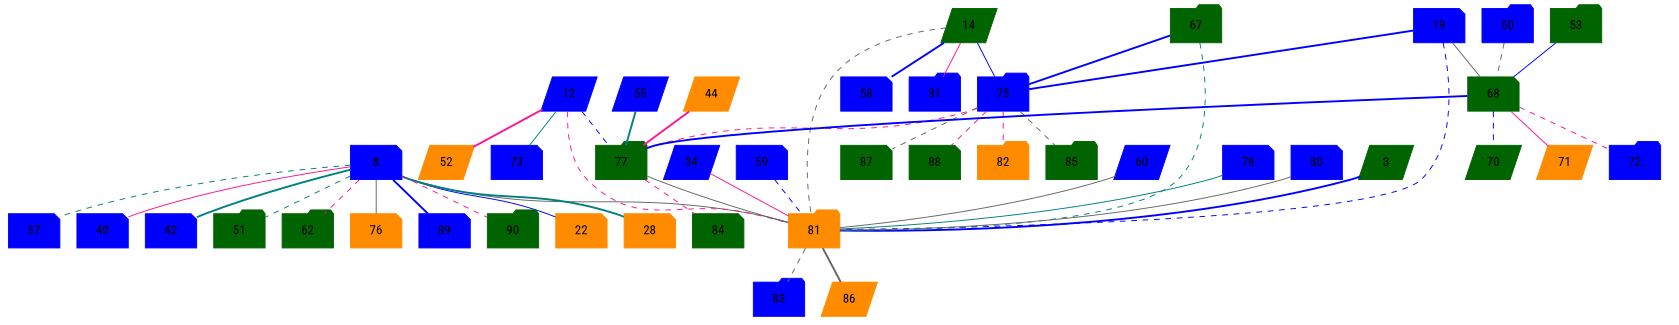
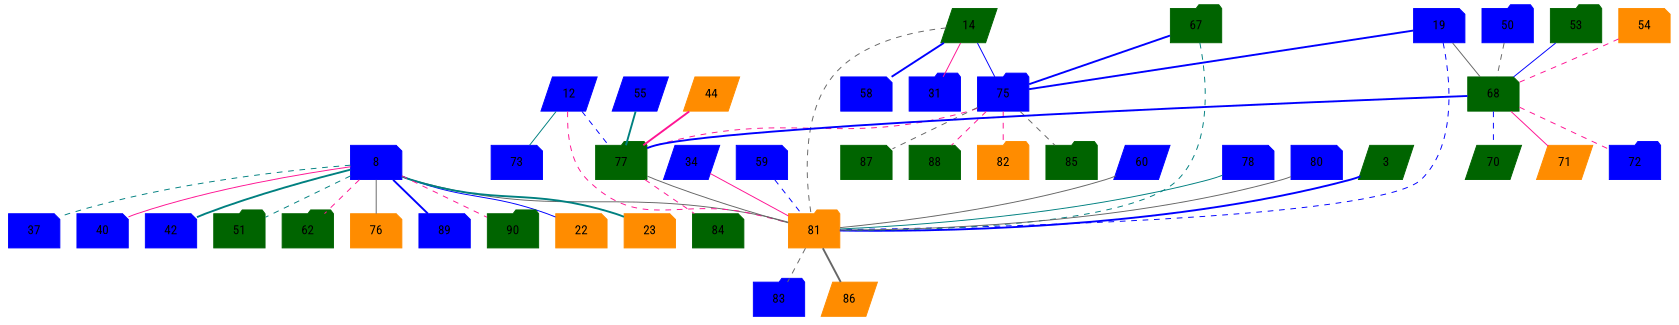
node "54": added
node "52": removed
node "28": label "28" -> "23"
